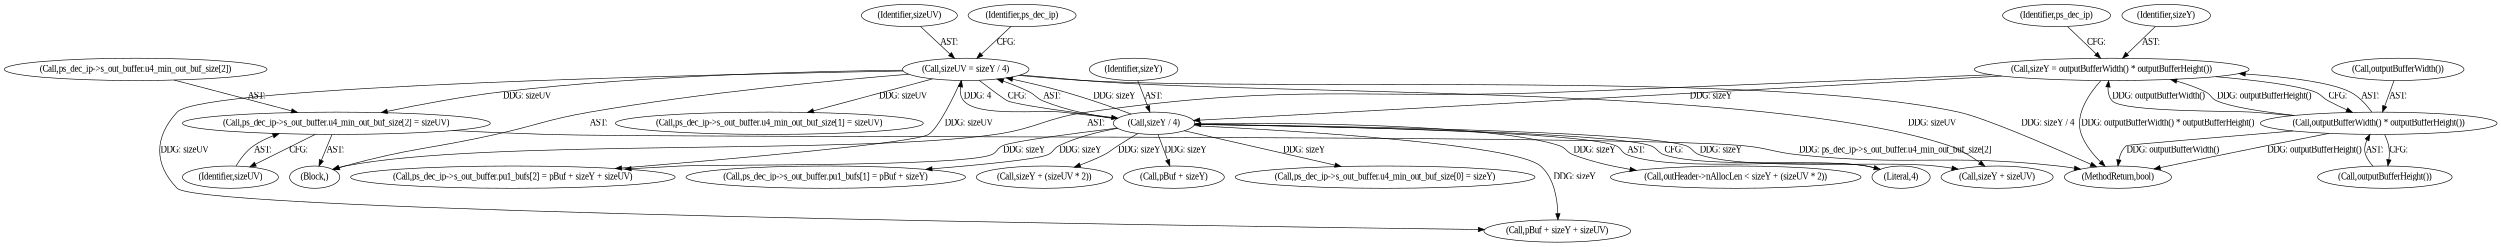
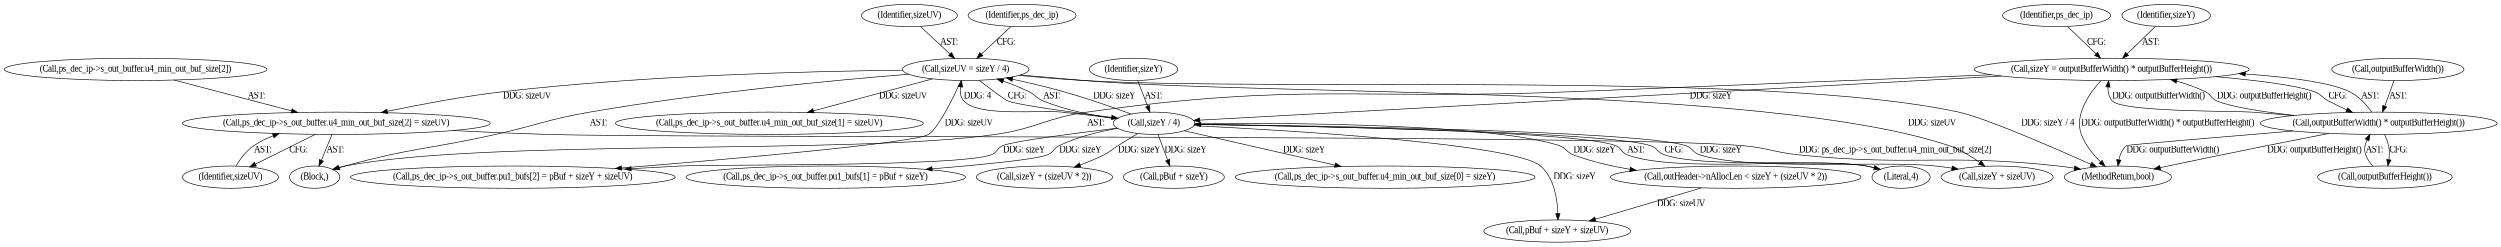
edge "(Call,sizeUV = sizeY / 4)" -> "(Call,pBuf + sizeY + sizeUV)": now "(Call,outHeader->nAllocLen < sizeY + (sizeUV * 2))" -> "(Call,pBuf + sizeY + sizeUV)"
